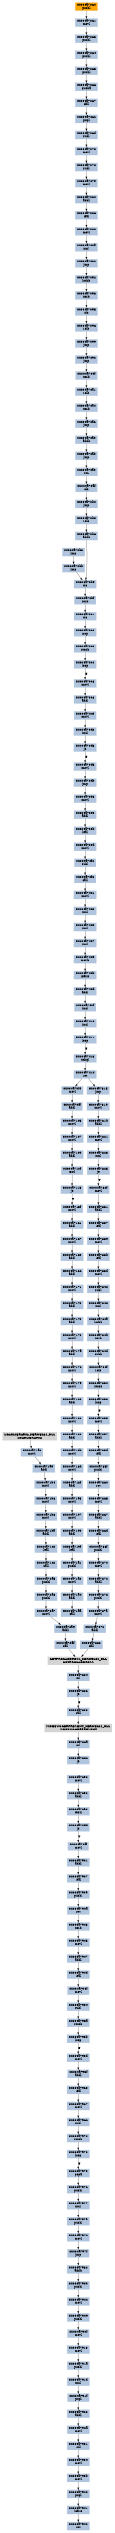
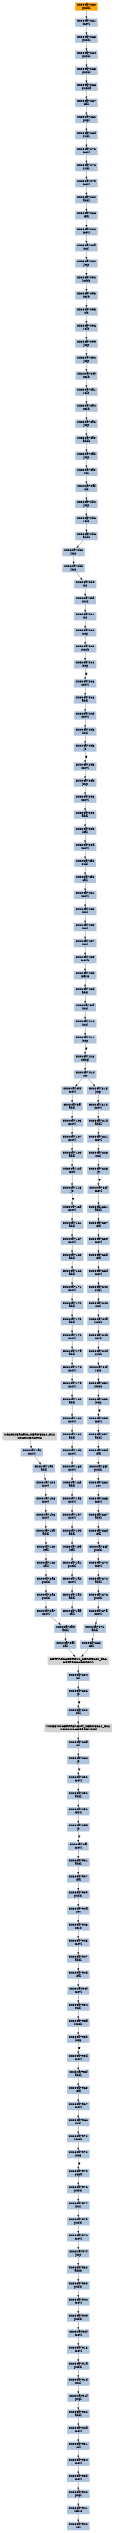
edge "0x004a70b6 addb" -> "0x004a70be clc": now "0x004a70b6 addb" -> "0x004a70b8 jmp"
node "0x004a7831 addl": label "0x004a7831 addl" -> "0x004a1831 addl"
edge "0x004a788c je" -> "0x004a7890 movl": added, label "T"
